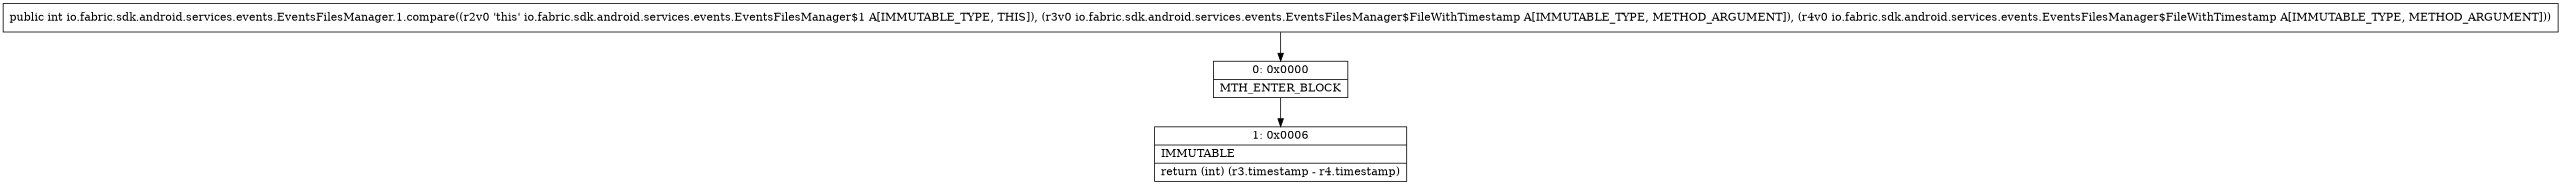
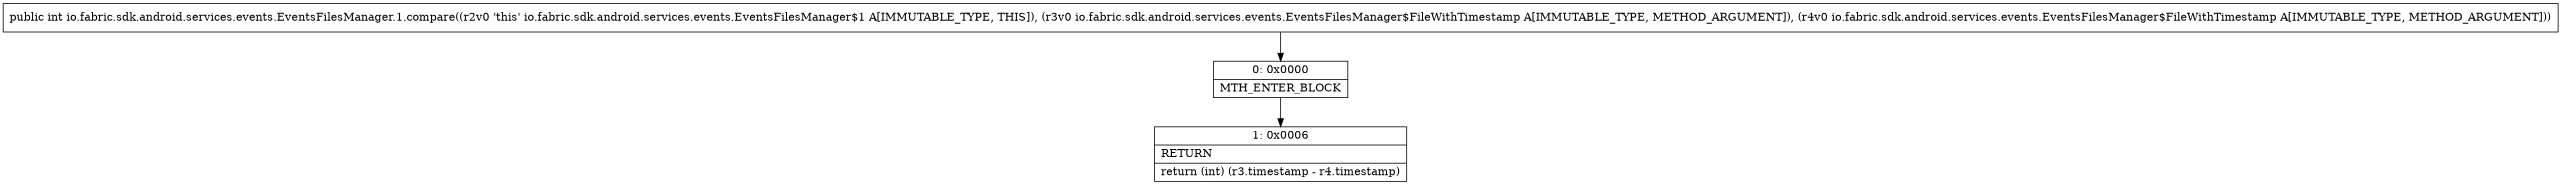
node "1: 0x0006": text "IMMUTABLE" -> "RETURN"
